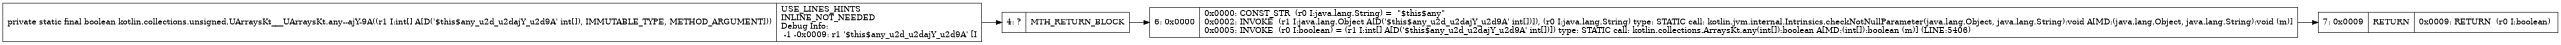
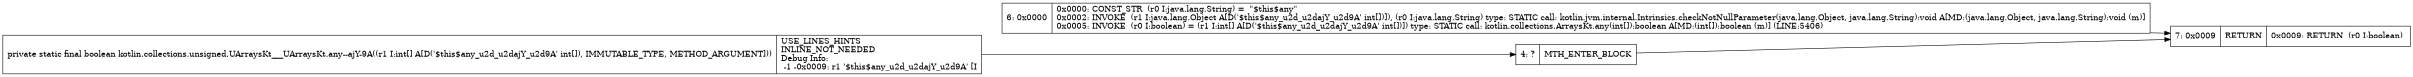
node "4: ?": text "MTH_RETURN_BLOCK" -> "MTH_ENTER_BLOCK"
edge "4: ?" -> "6: 0x0000": now "4: ?" -> "7: 0x0009"
